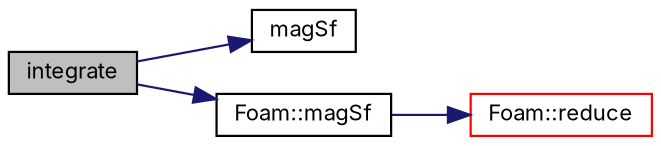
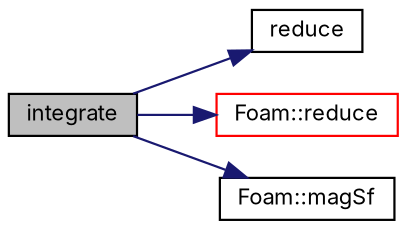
node "magSf": label "magSf" -> "reduce"
edge "Foam::magSf" -> "Foam::reduce": now "integrate" -> "Foam::reduce"
